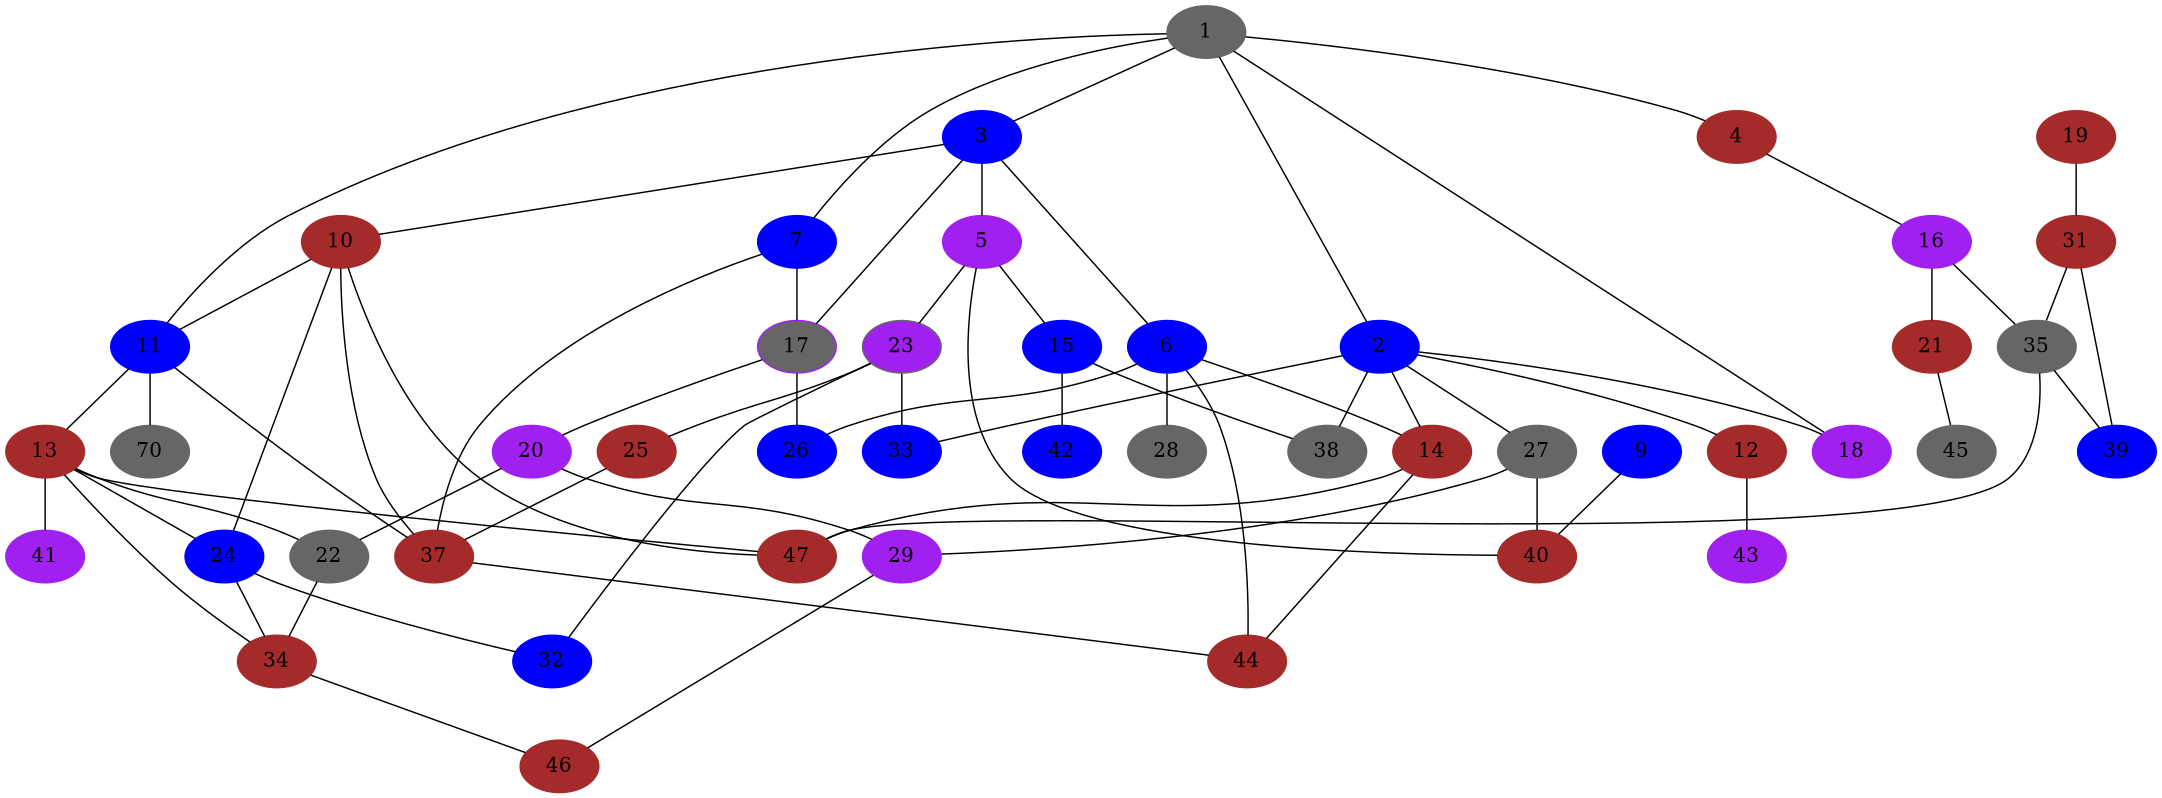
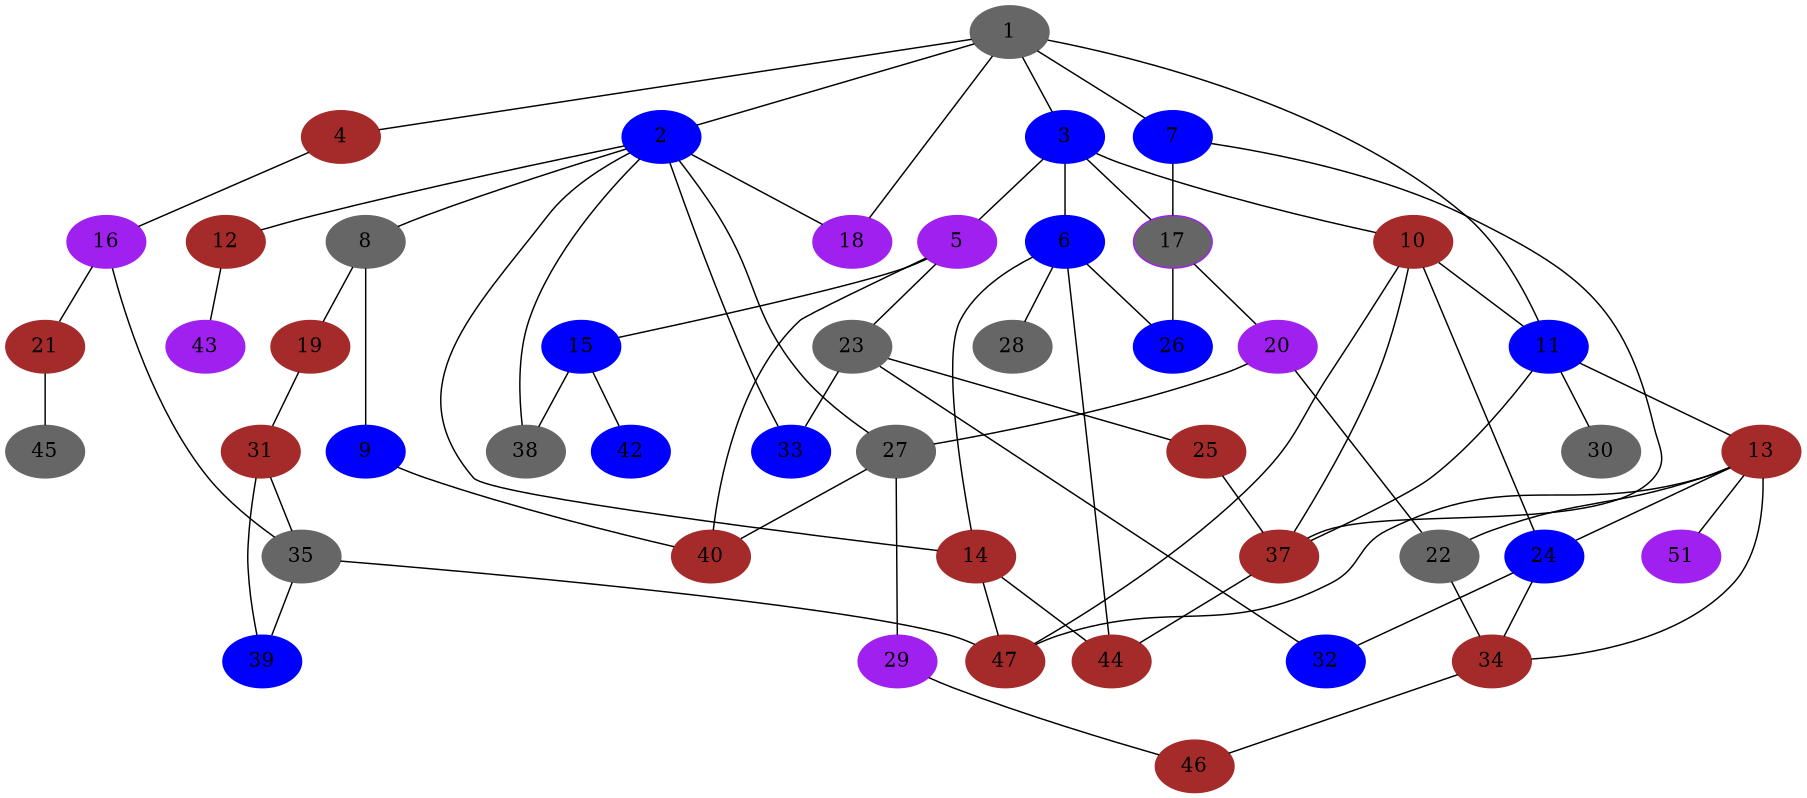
node "8": added
node "23": fillcolor purple -> gray40
node "70": label "70" -> "30"
edge "20" -- "29": now "20" -- "27"
node "41": label "41" -> "51"
